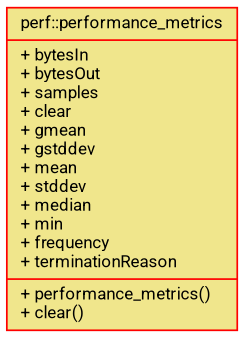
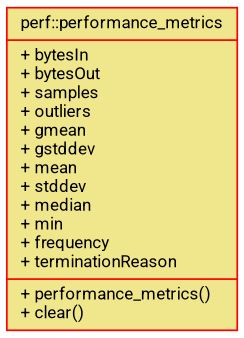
node "perf::performance_metrics": text "+ clear" -> "+ outliers"
